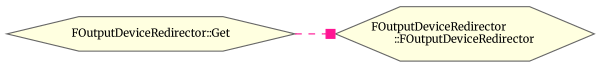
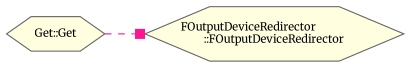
node "FOutputDeviceRedirector::Get": label "FOutputDeviceRedirector::Get" -> "Get::Get"
